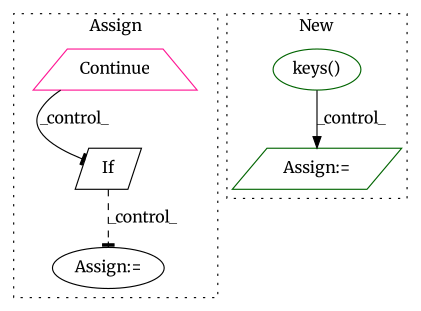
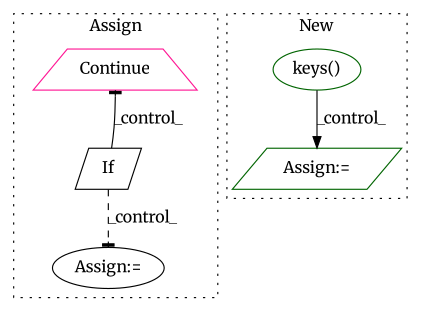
edge "Continue" -> "If": reversed
